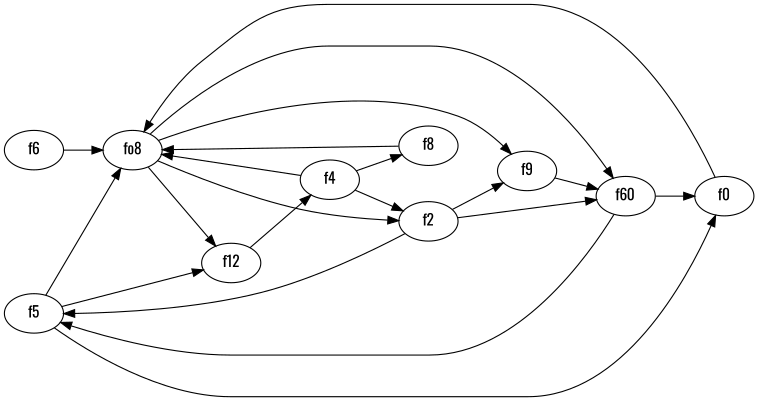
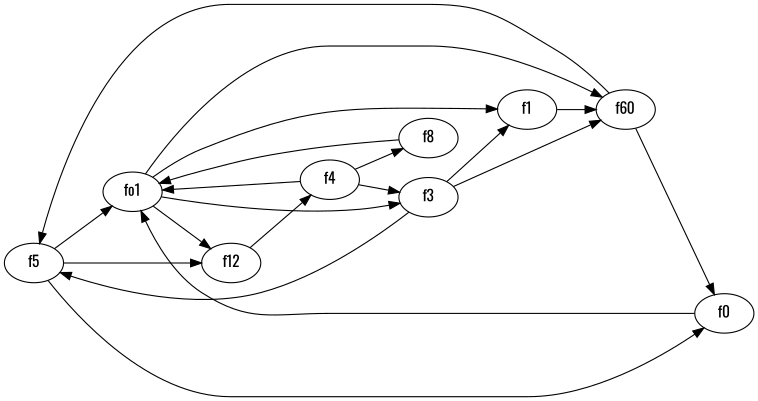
node "f6": removed
node "fo8": label "fo8" -> "fo1"
node "f9": label "f9" -> "f1"
node "f2": label "f2" -> "f3"
